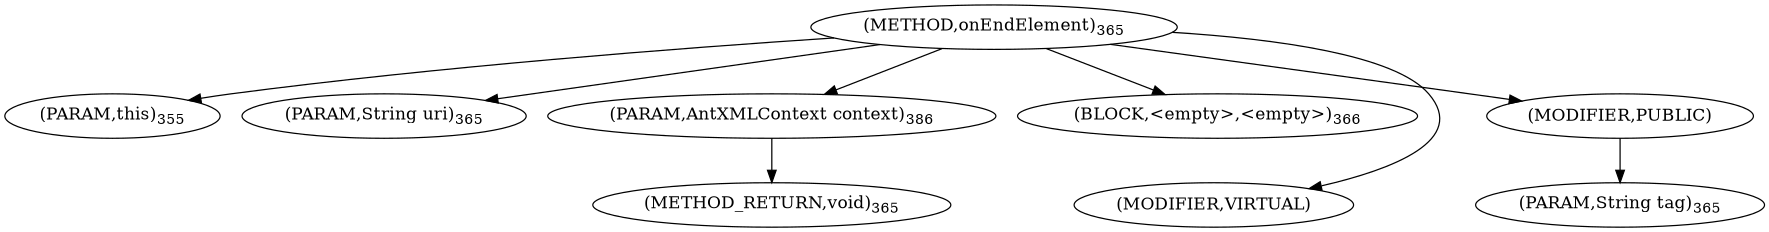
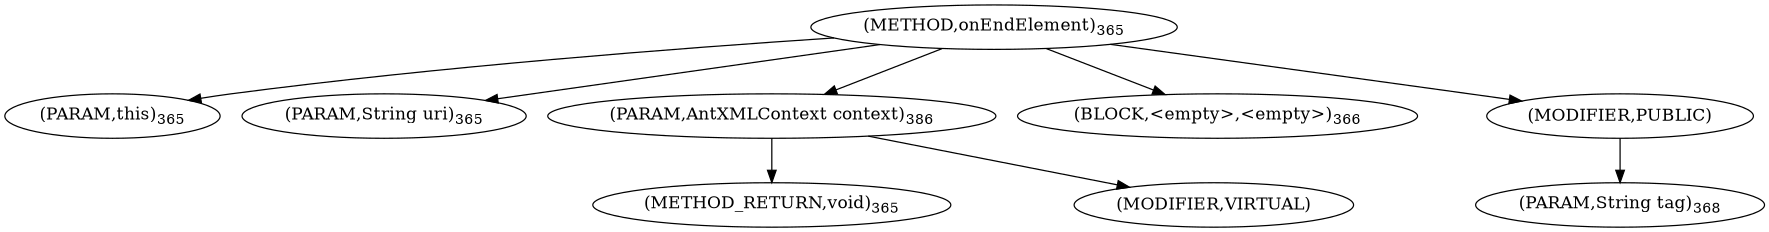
edge "(METHOD,onEndElement)" -> "(MODIFIER,VIRTUAL)": now "(PARAM,AntXMLContext context)" -> "(MODIFIER,VIRTUAL)"
node "(PARAM,this)": text "355" -> "365"
node "(PARAM,String tag)": text "365" -> "368"
